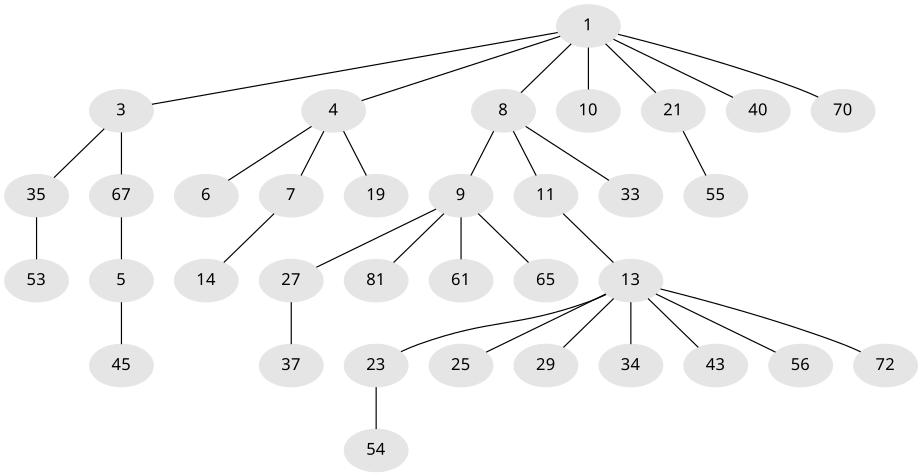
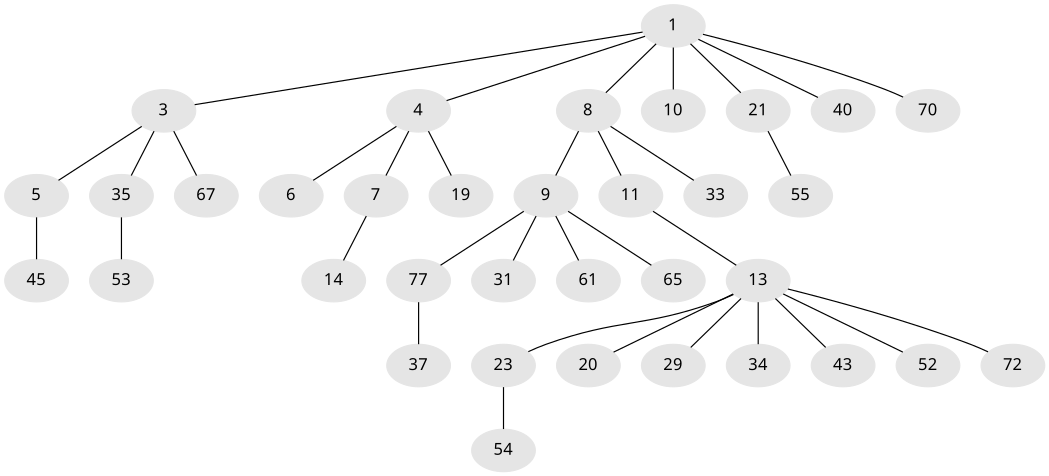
edge "67" -- "5": now "3" -- "5"
node "27": label "27" -> "77"
node "81": label "81" -> "31"
node "25": label "25" -> "20"
node "56": label "56" -> "52"
